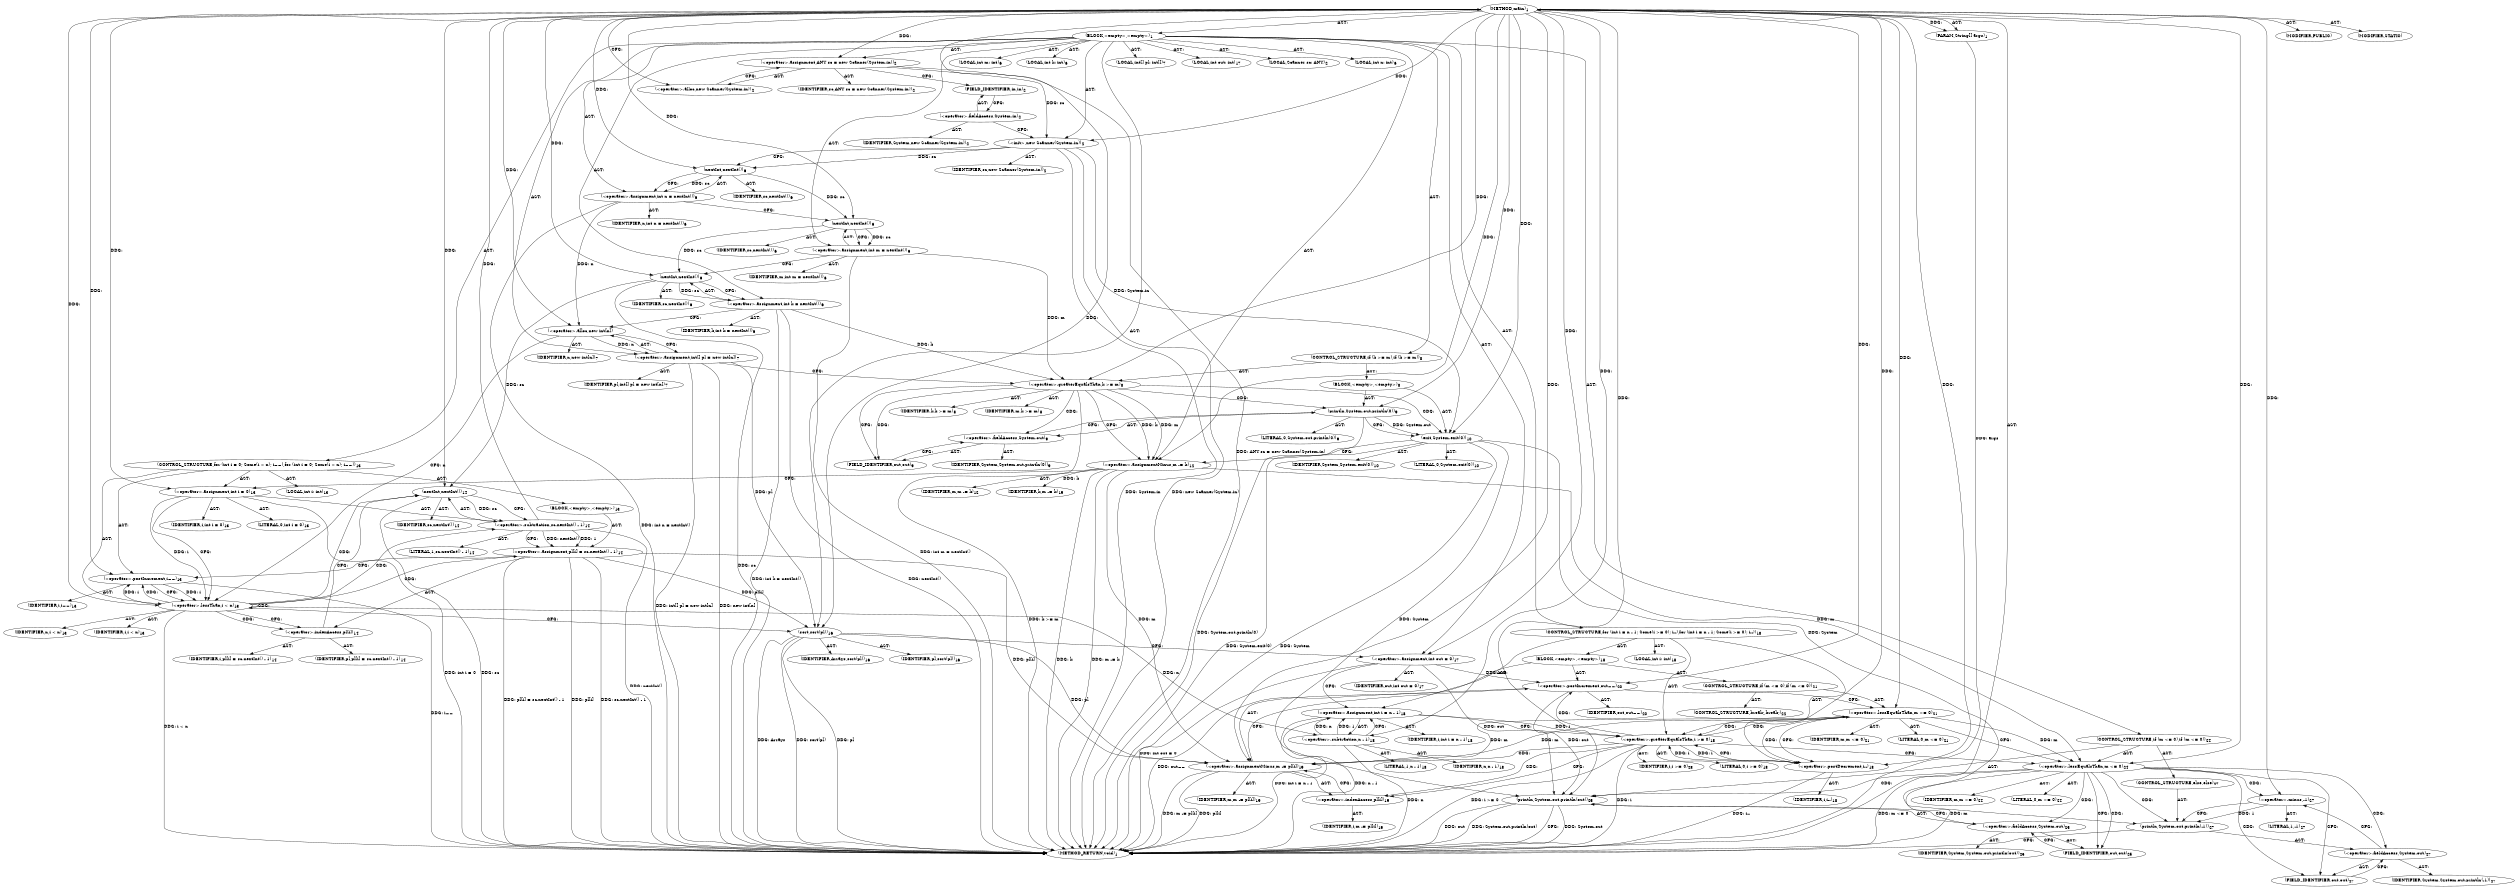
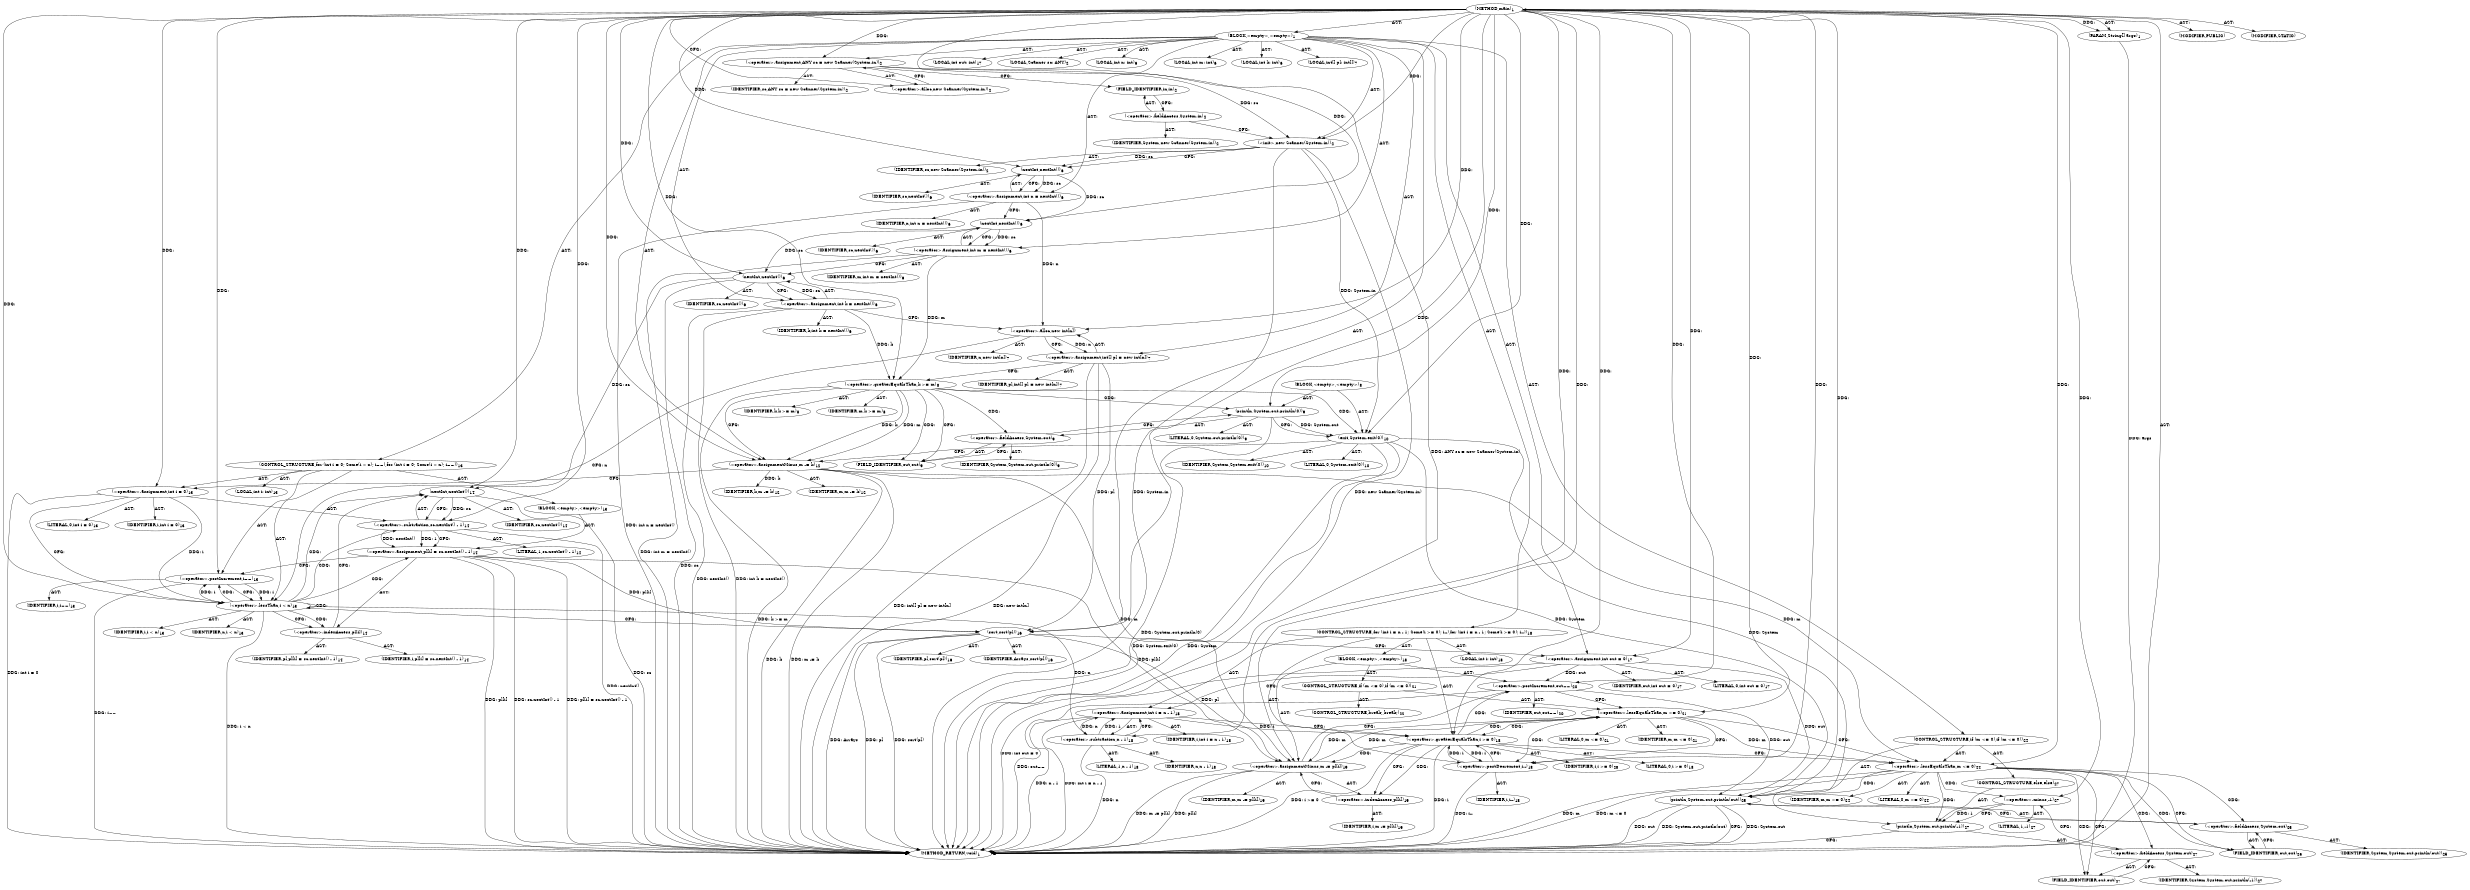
edge "(<operator>.subtraction,sc.nextInt() - 1)" -> "(METHOD,main)": reversed
node "(CONTROL_STRUCTURE,if (k >= m),if (k >= m))": removed
node "(IDENTIFIER,k,m -= k)": text "19" -> "12"
node "(LITERAL,0,int out = 0)": added
